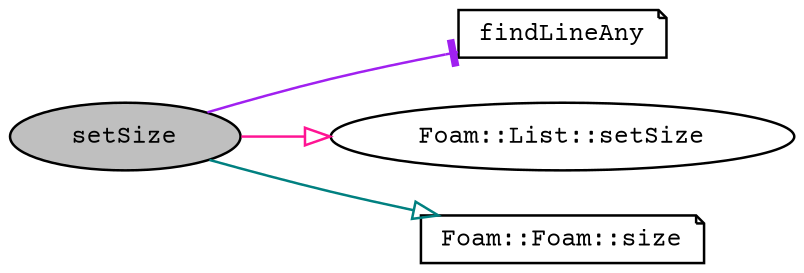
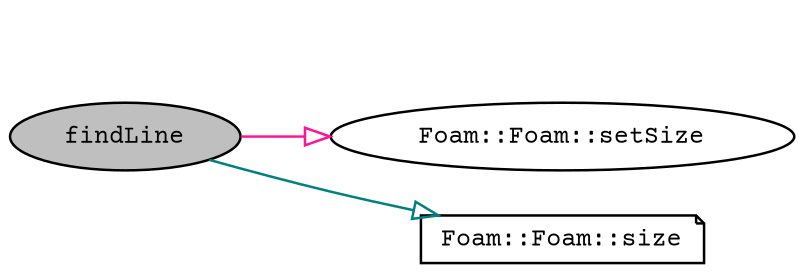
node "findLineAny": removed
node "setSize": label "setSize" -> "findLine"
node "Foam::List::setSize": label "Foam::List::setSize" -> "Foam::Foam::setSize"
